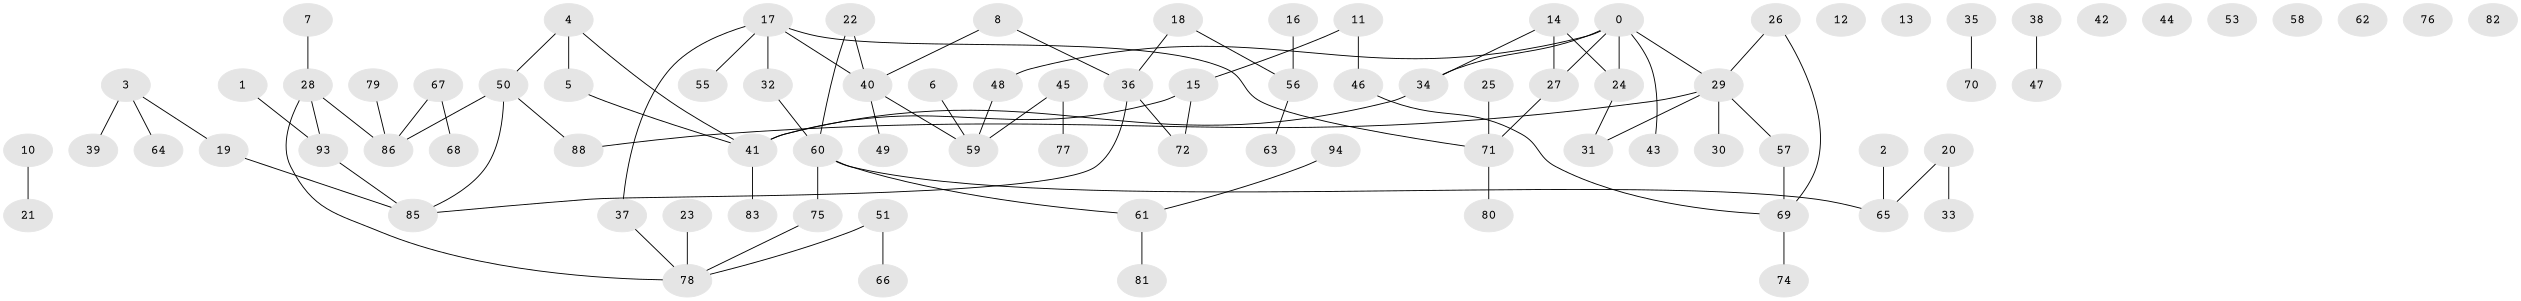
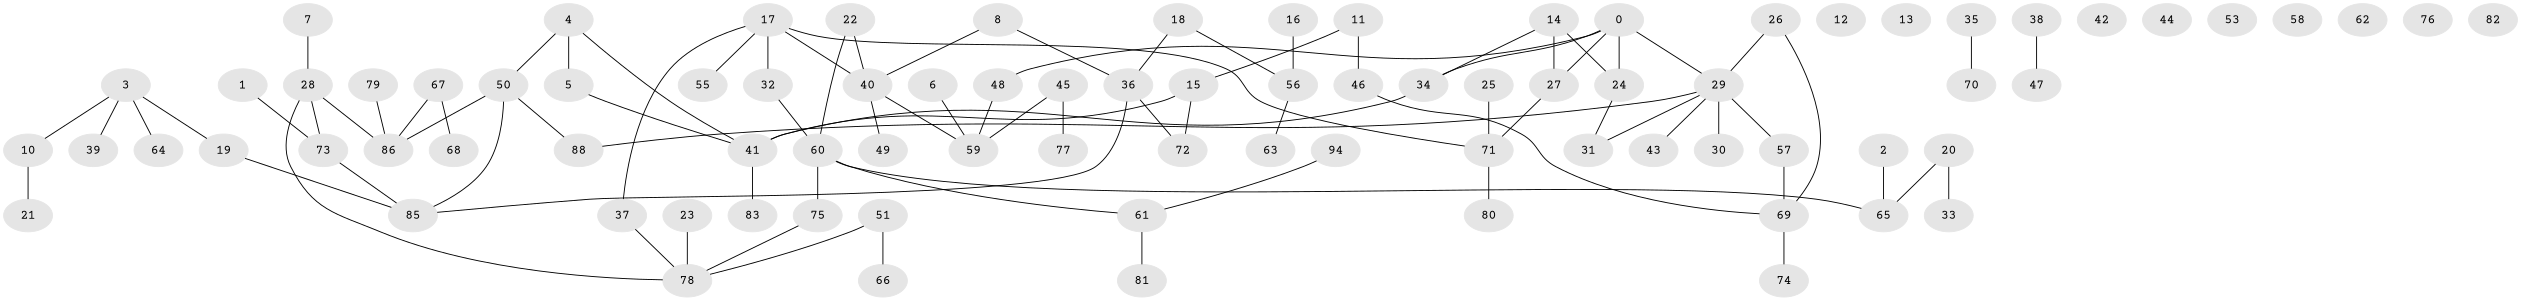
edge "0" -- "43": now "29" -- "43"
edge "3" -- "10": added
node "93": label "93" -> "73"
